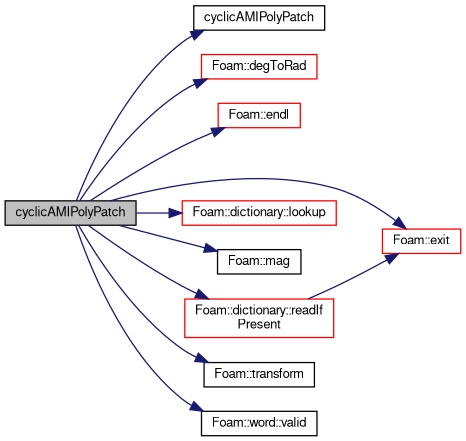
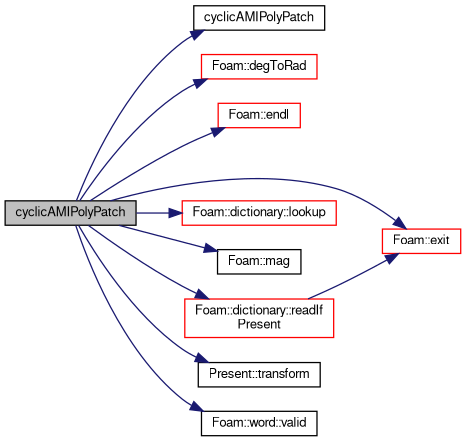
node "Foam::transform": label "Foam::transform" -> "Present::transform"
